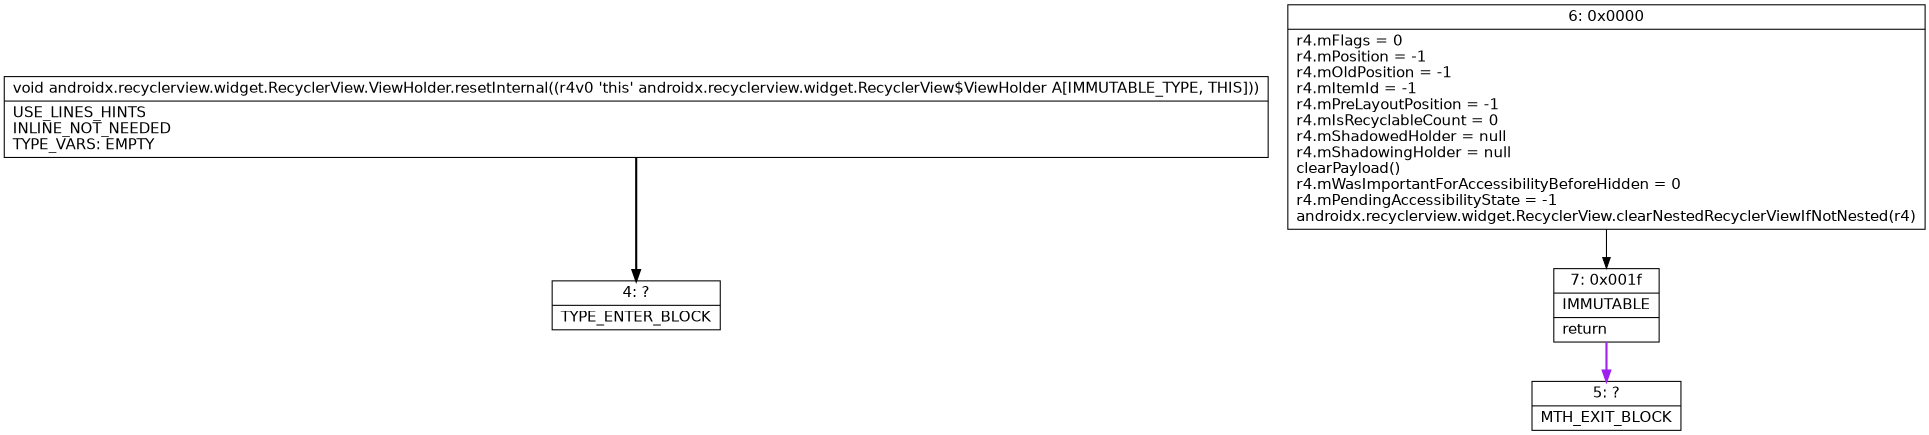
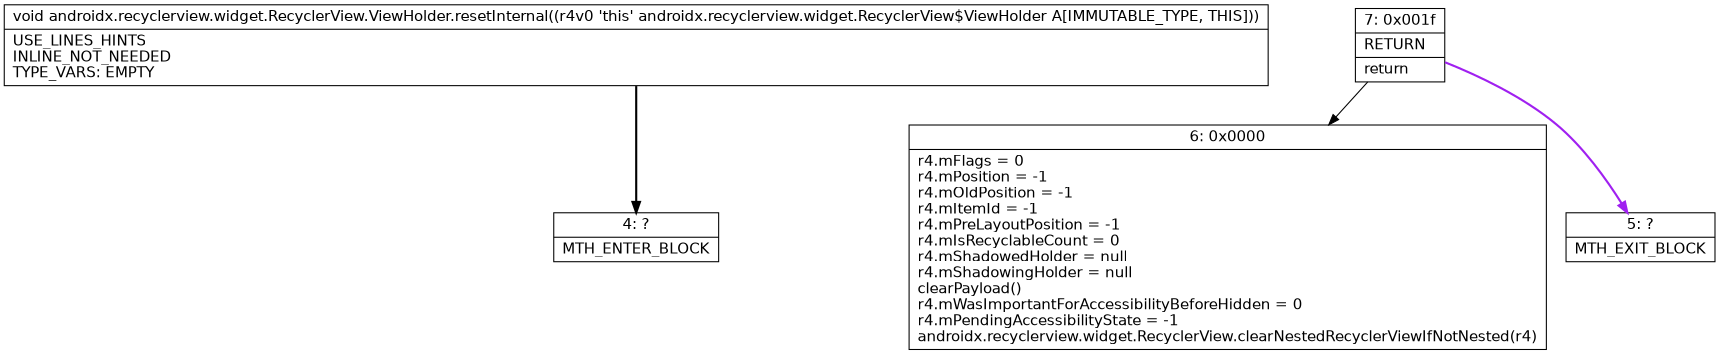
edge "6: 0x0000" -> "7: 0x001f": reversed
node "7: 0x001f": text "IMMUTABLE" -> "RETURN"
node "4: ?": text "TYPE_ENTER_BLOCK" -> "MTH_ENTER_BLOCK"
